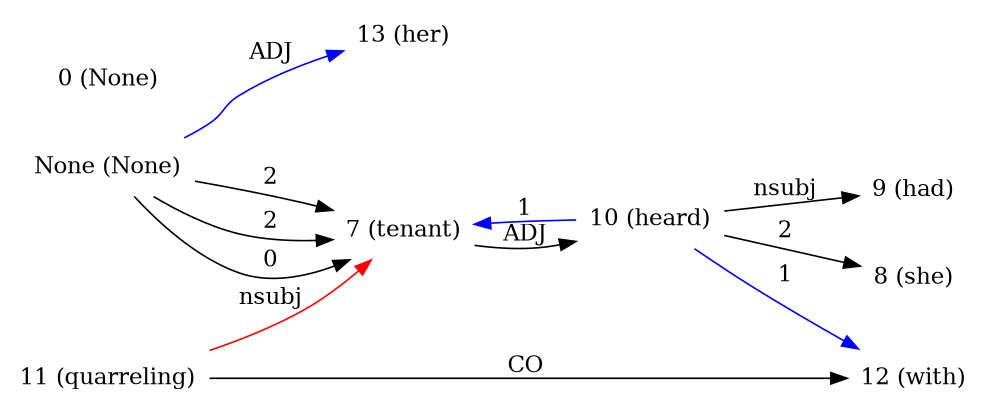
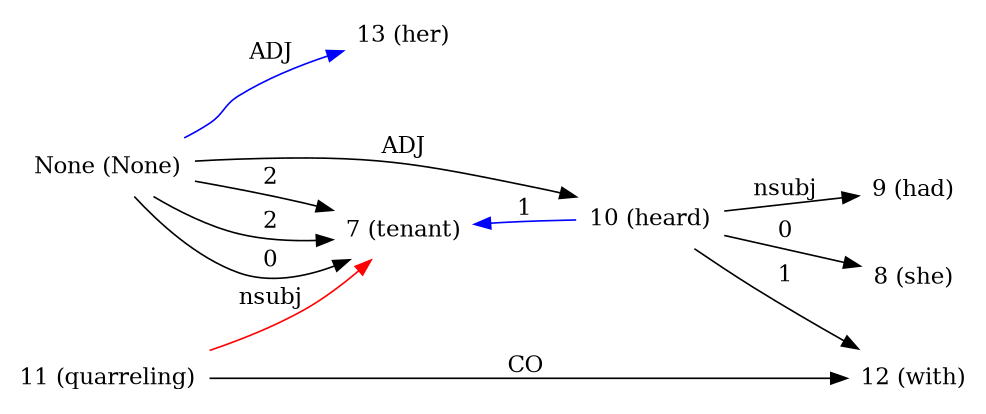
node "0 (None)": removed
edge "10 (heard)" -> "8 (she)": label "2" -> "0"
edge "7 (tenant)" -> "10 (heard)": now "None (None)" -> "10 (heard)"
edge "10 (heard)" -> "12 (with)": color blue -> black
